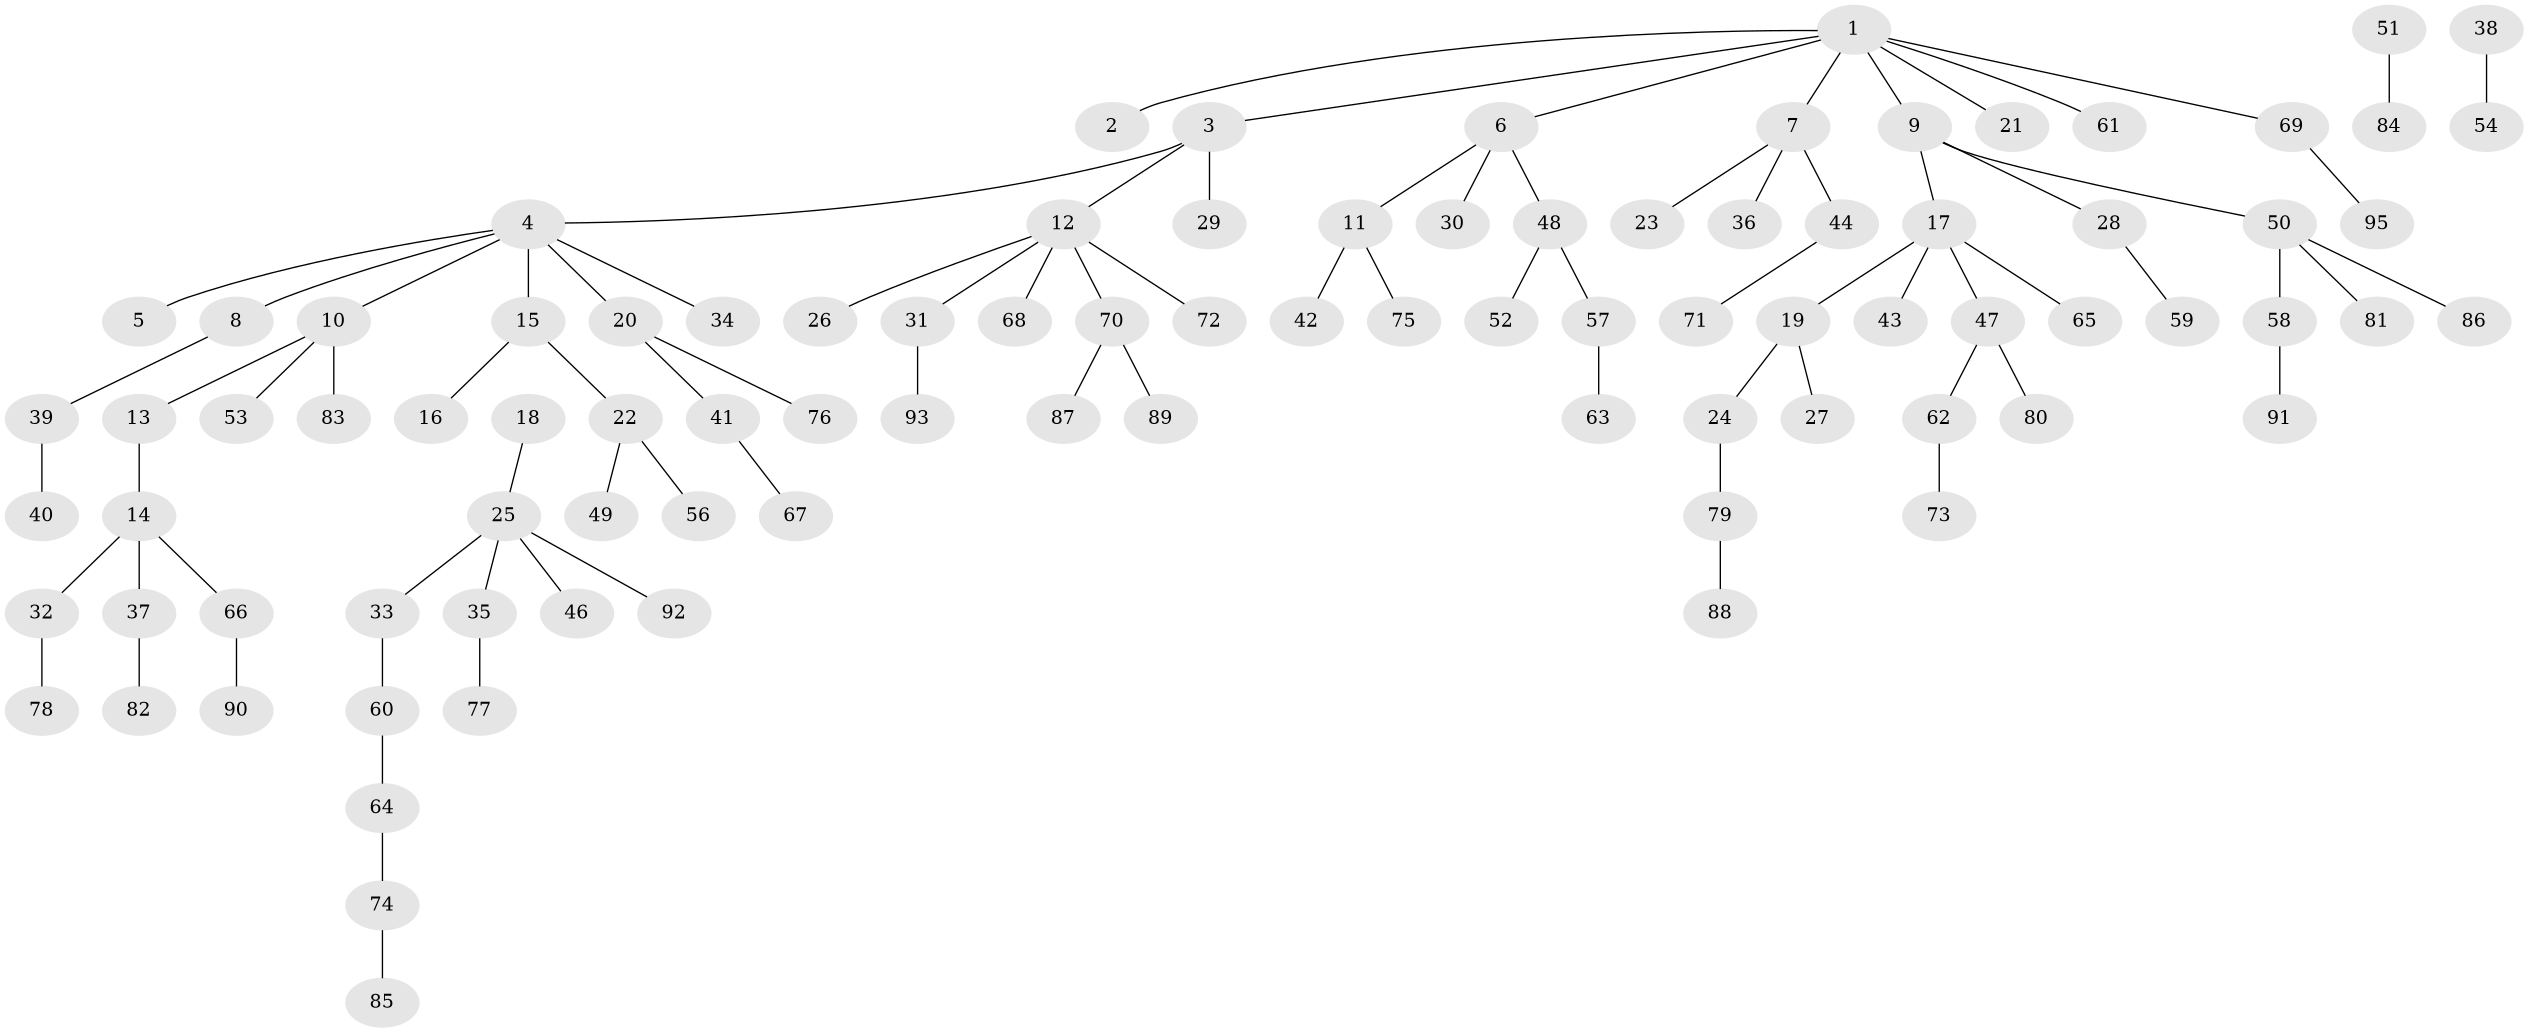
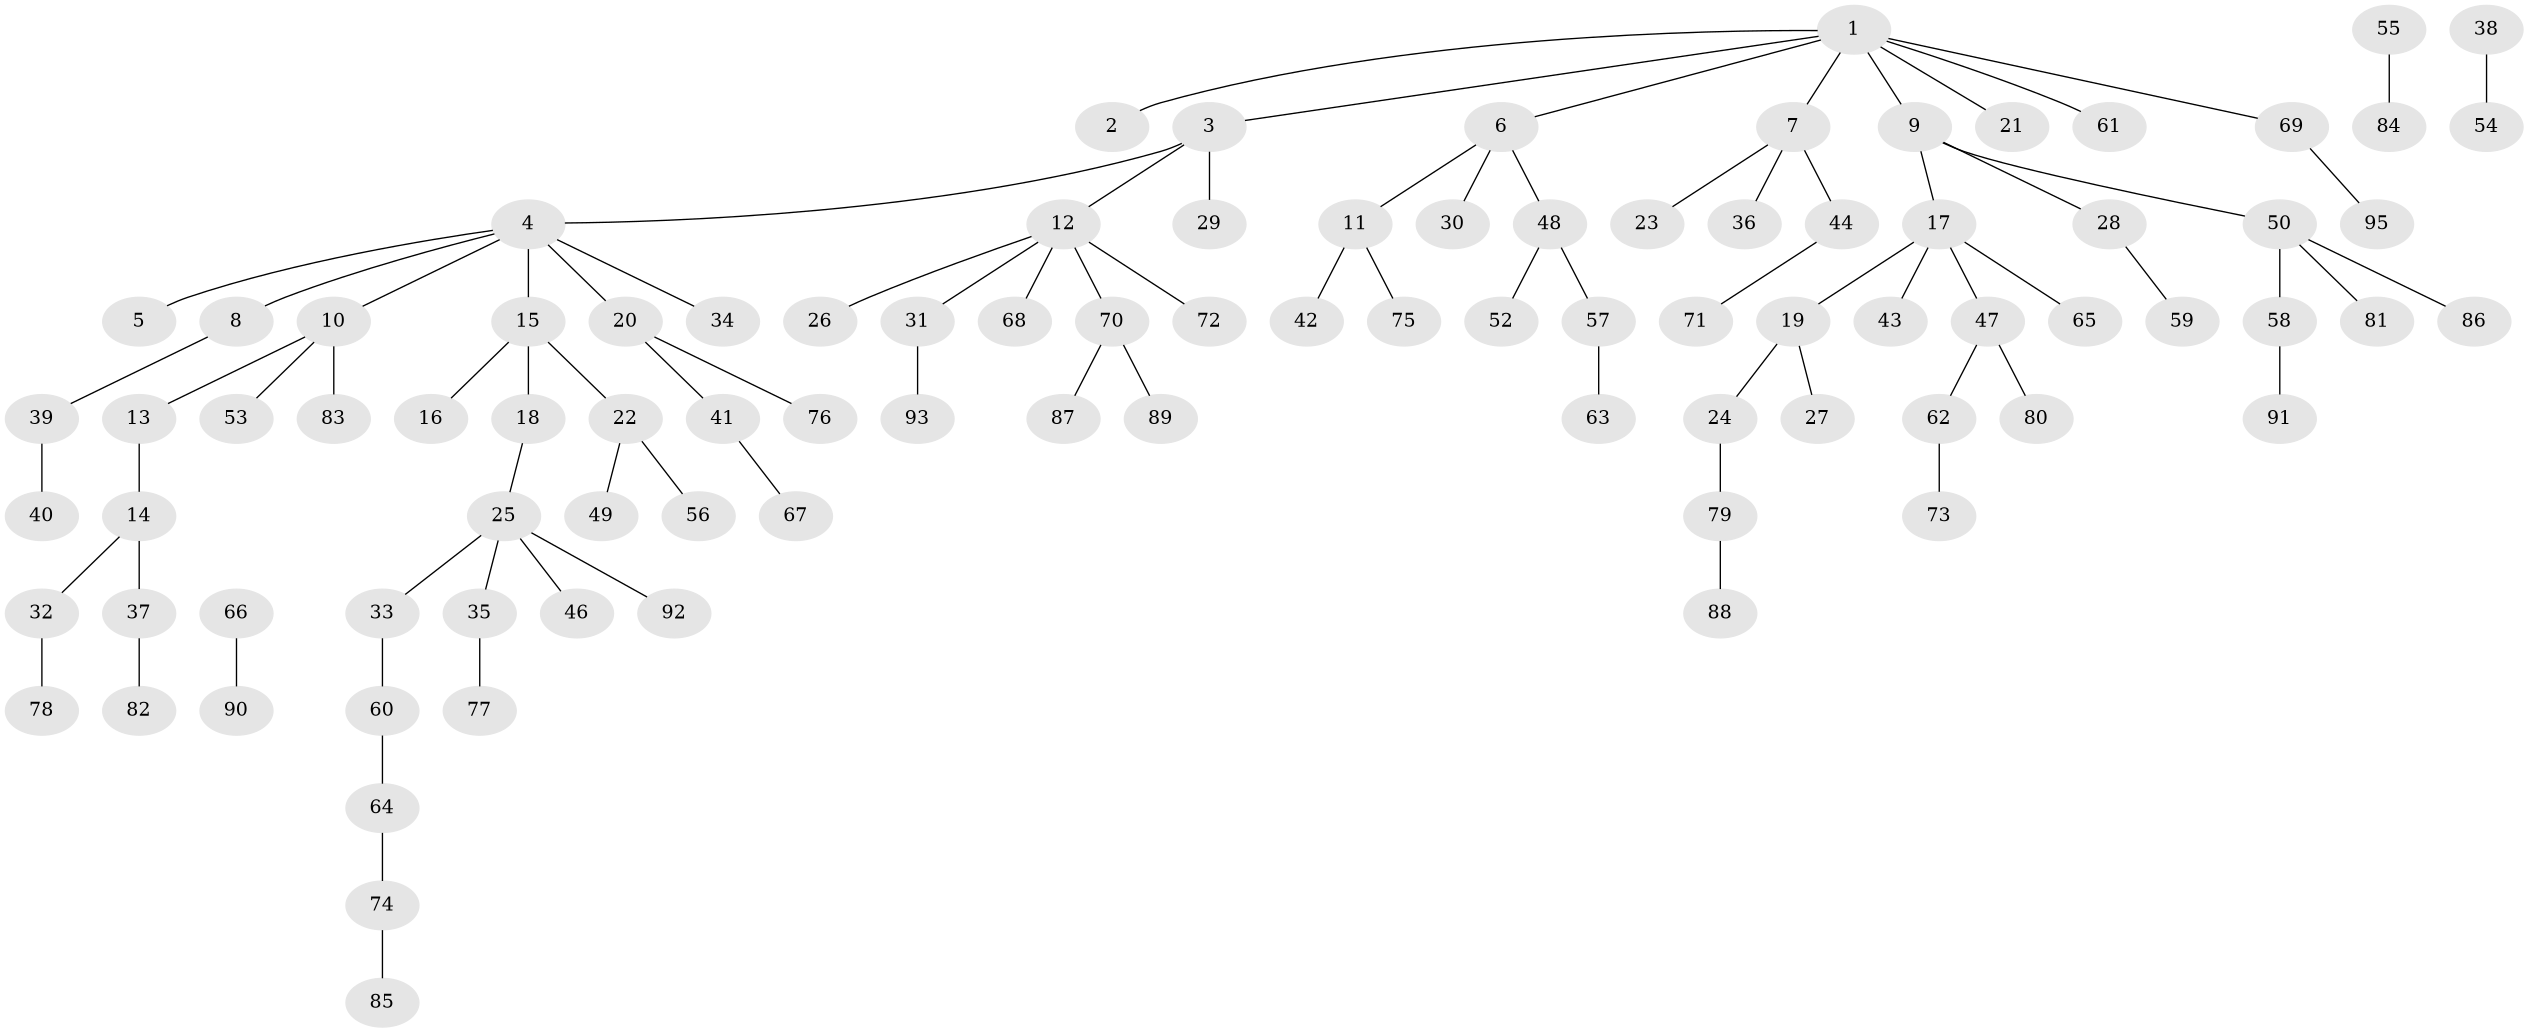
node "51": label "51" -> "55"
edge "15" -- "18": added
edge "14" -- "66": removed
